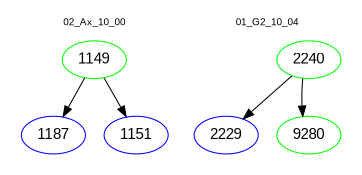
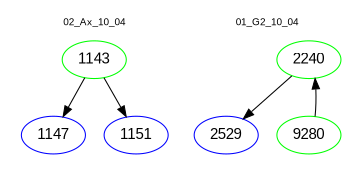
cluster "02_Ax_10_00": label "02_Ax_10_00" -> "02_Ax_10_04"
node "1149": label "1149" -> "1143"
edge "2240" -> "9280": reversed
node "1187": label "1187" -> "1147"
node "2229": label "2229" -> "2529"
